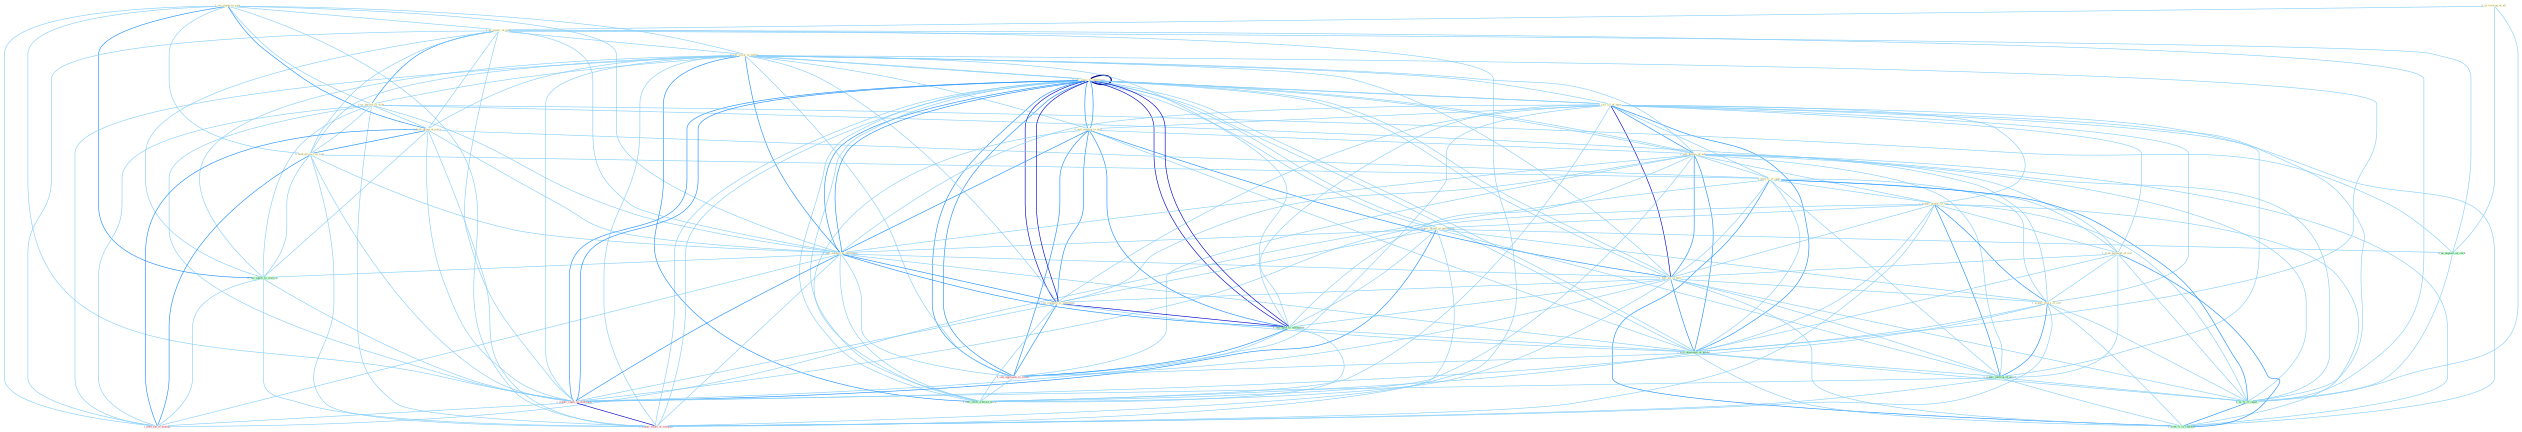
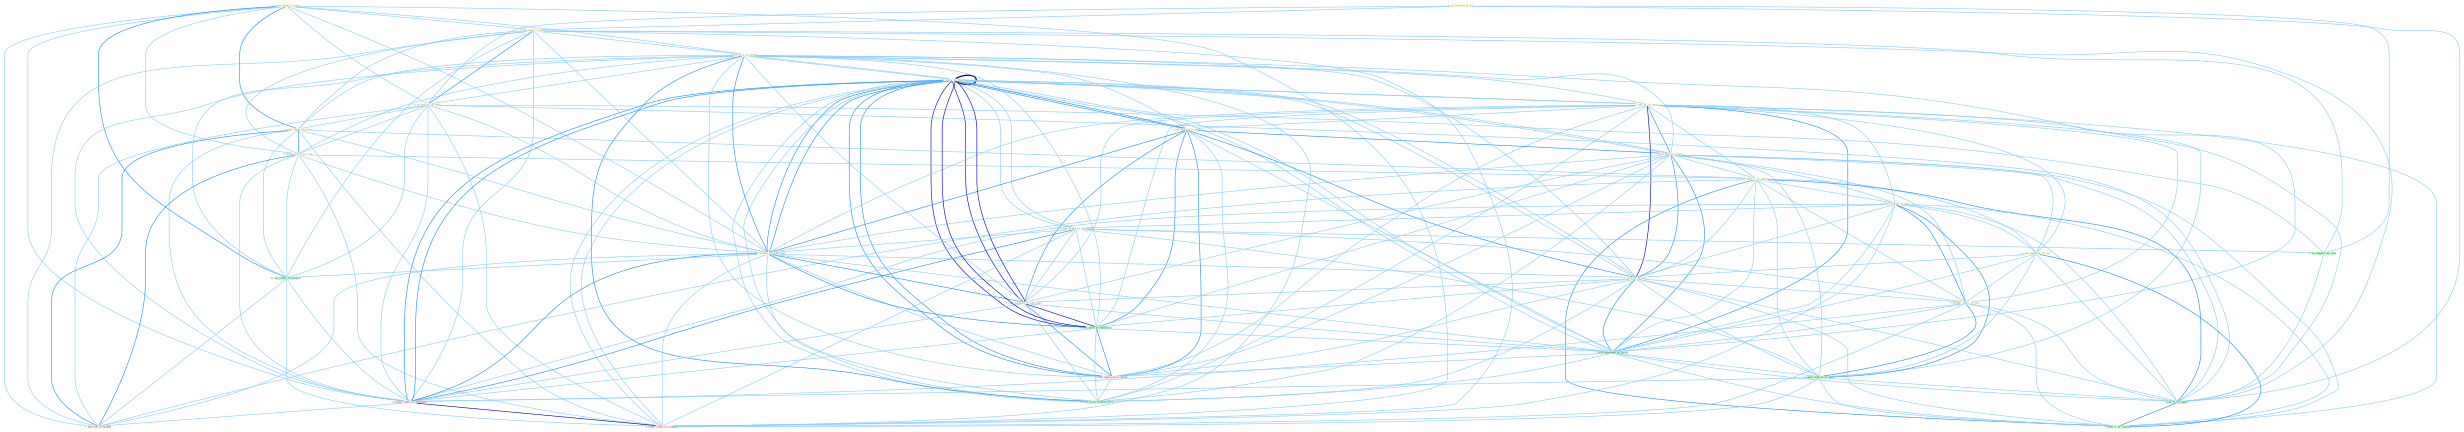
edge "0_us_leverag_at_all" -- "0_us_bureau_in_state": added
edge "0_sell_stock_in_matter" -- "1_hold_job_in_manag": removed
edge "0_sell_machin_to_busi" -- "1_sell_billion_of_note": color #87cefa -> #1e90ff
